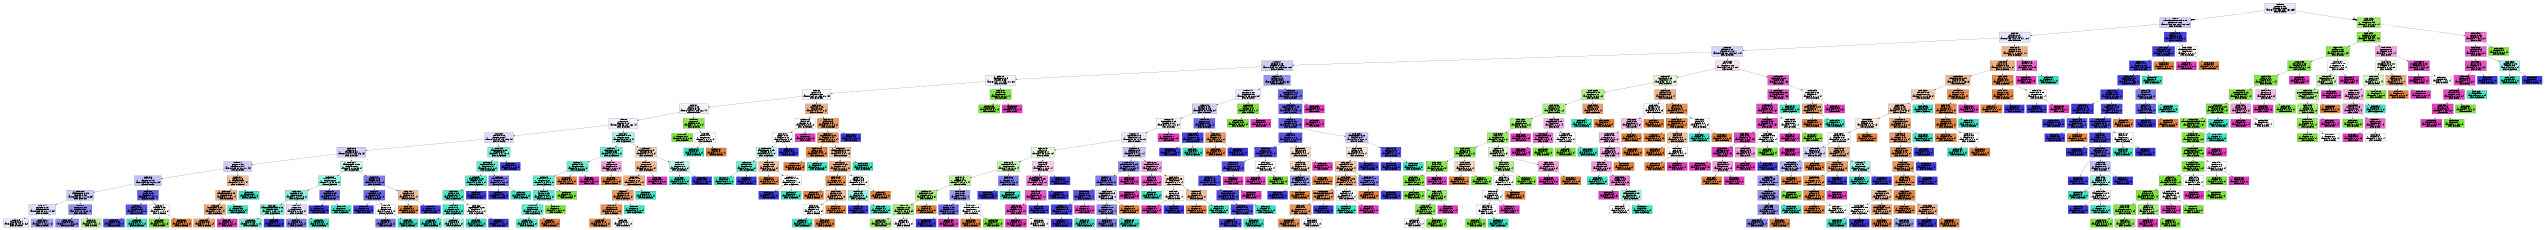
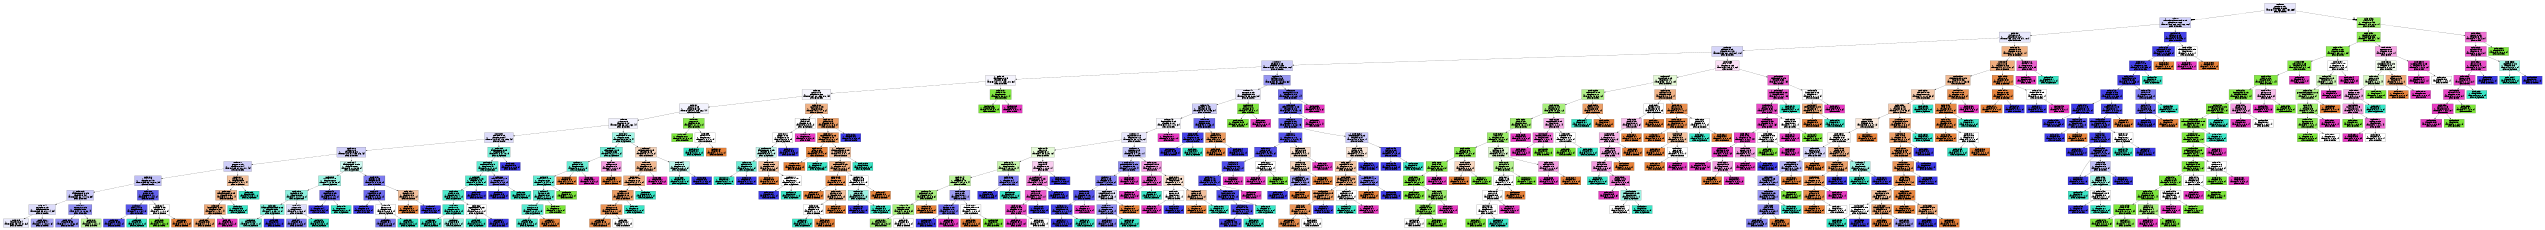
edge "node #435" -> "node #436": now "node #435" -> "node #434"
